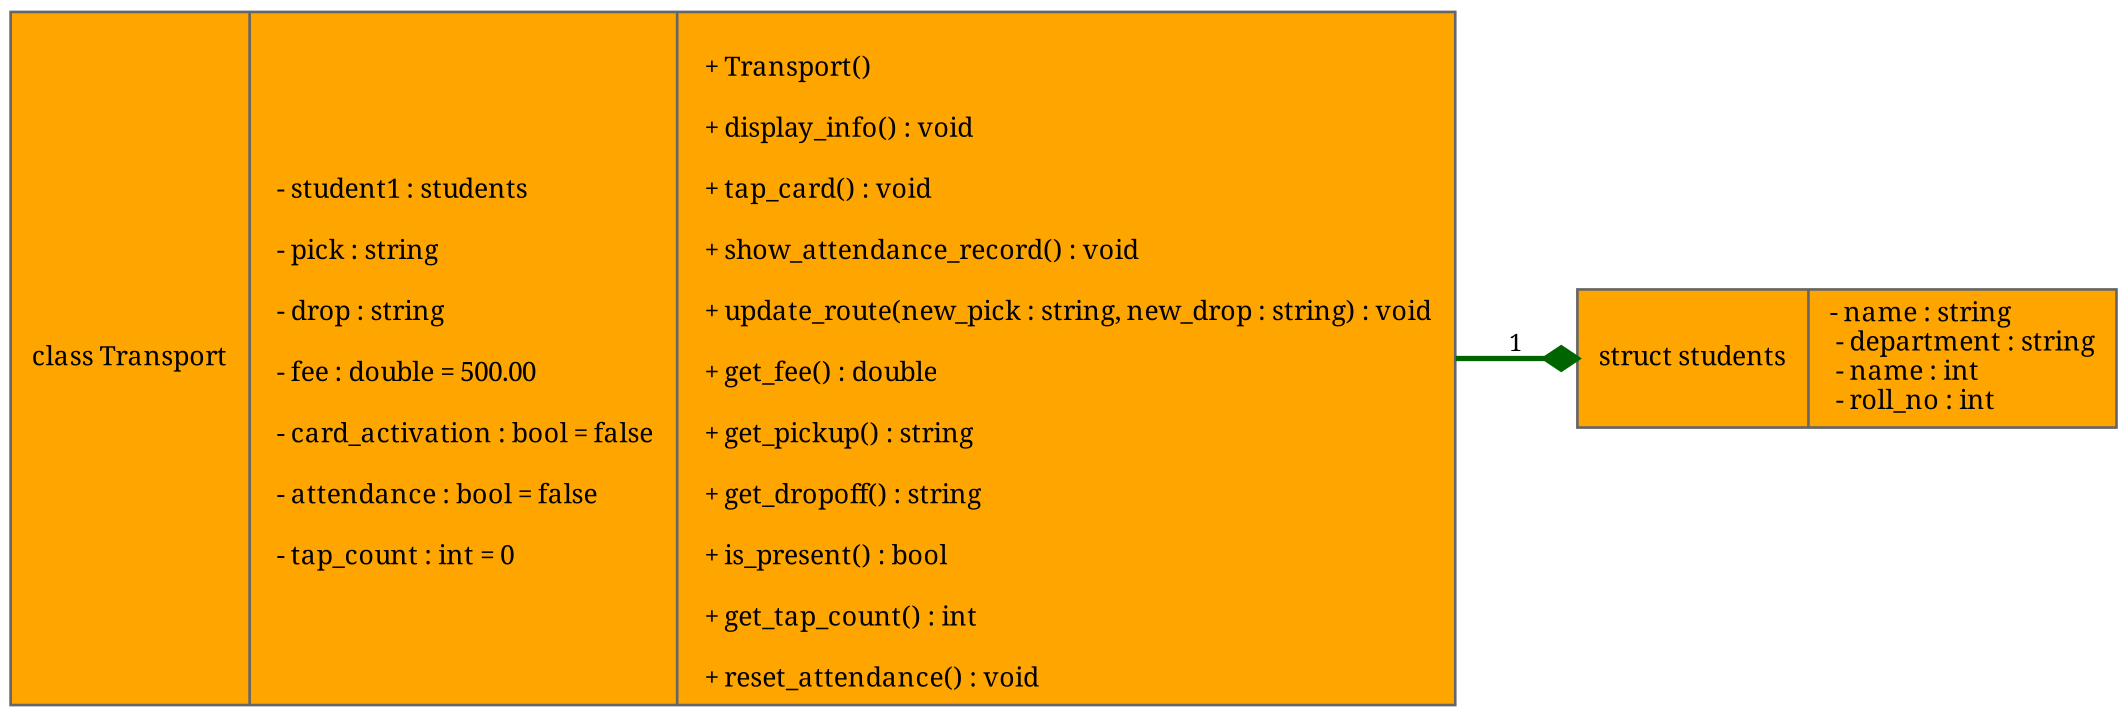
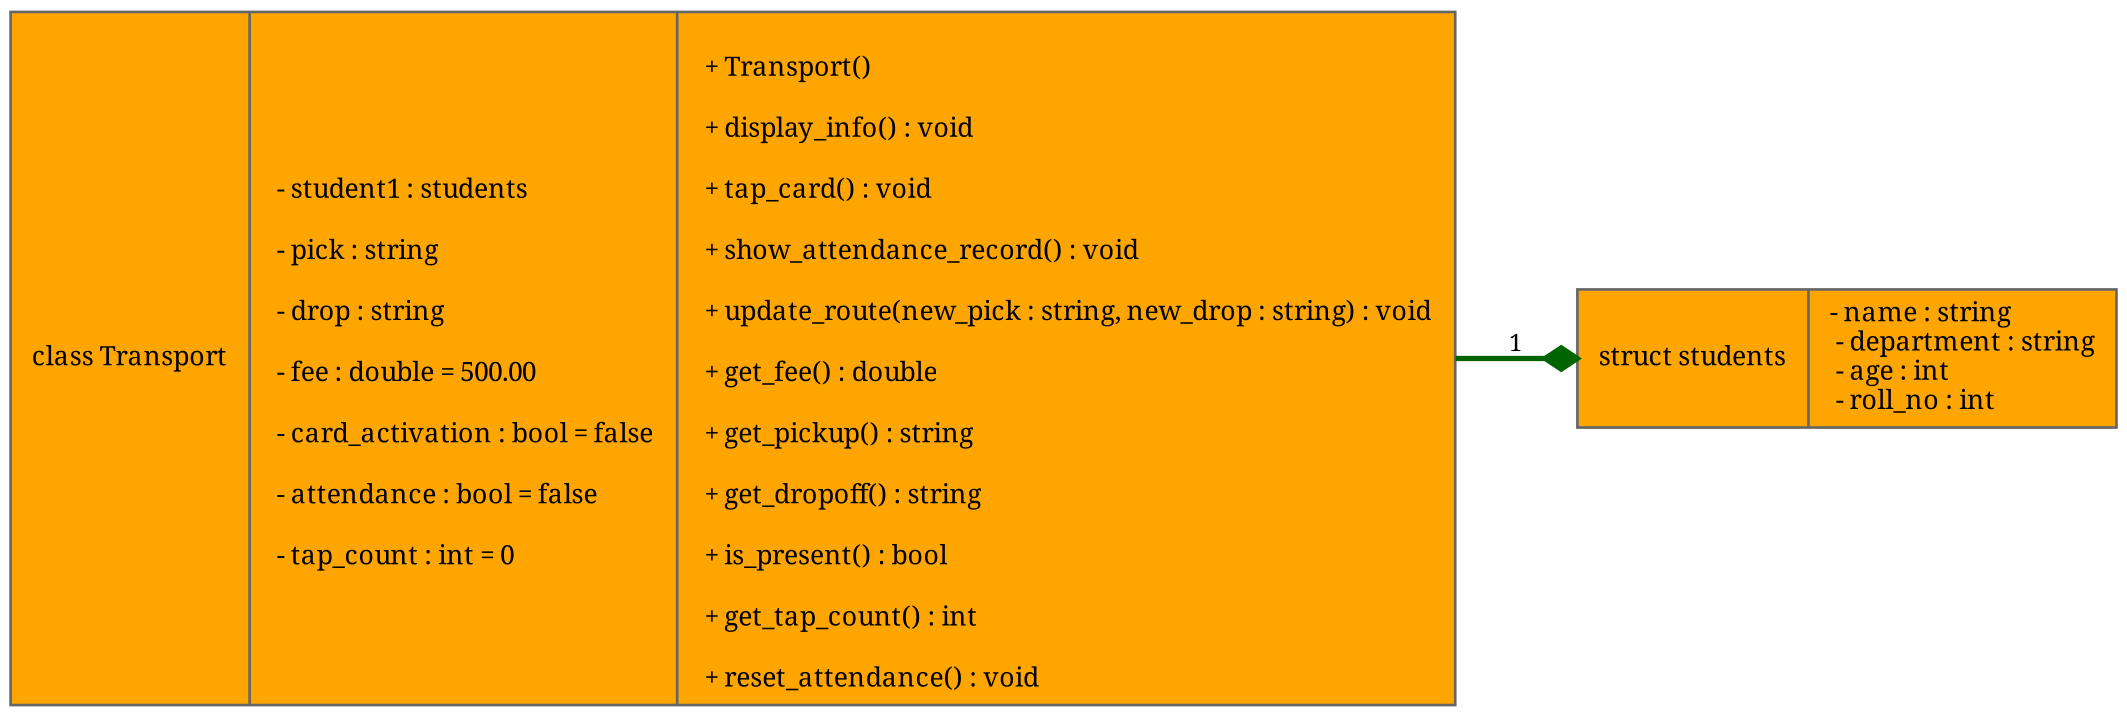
node "struct students": text "- name : int" -> "- age : int"
